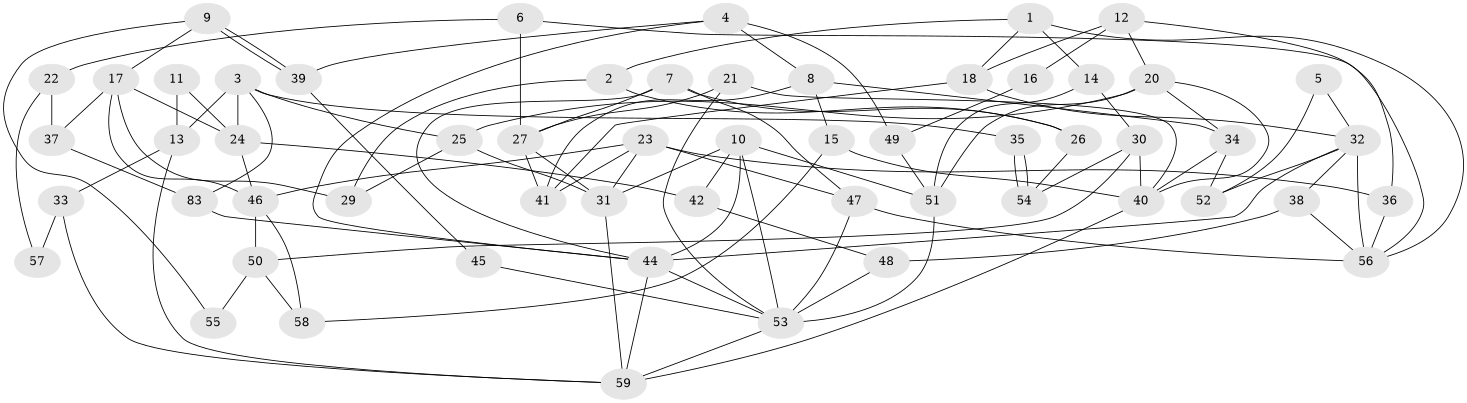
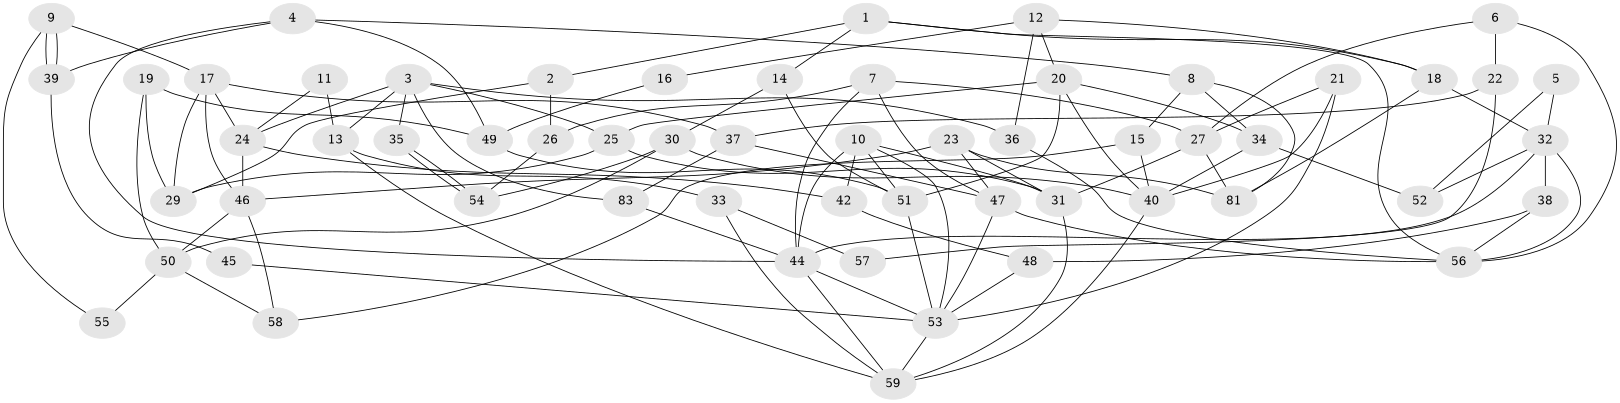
node "19": added
edge "23" -- "36": now "3" -- "36"
edge "37" -- "47": added
node "41": label "41" -> "81"
